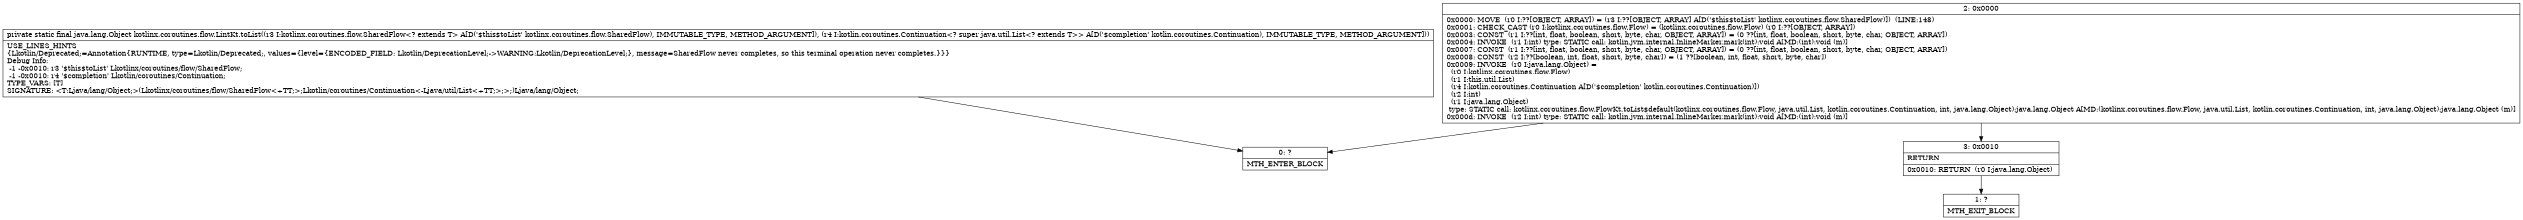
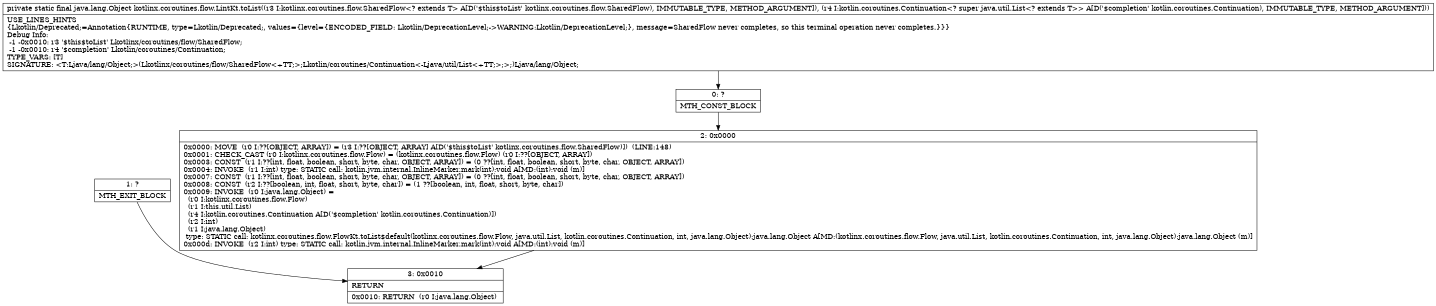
edge "2: 0x0000" -> "0: ?": reversed
node "0: ?": text "MTH_ENTER_BLOCK" -> "MTH_CONST_BLOCK"
edge "3: 0x0010" -> "1: ?": reversed
